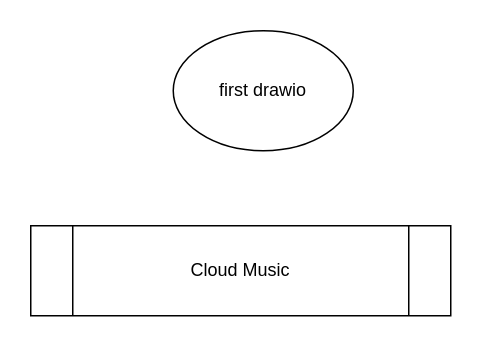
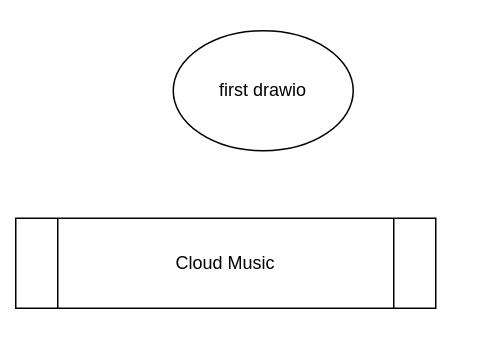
node "Cloud Music": moved (241, 271) -> (226, 263)
